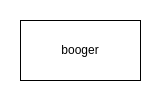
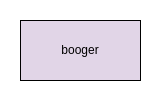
node "booger": fillcolor #ffffff -> #e1d5e7
